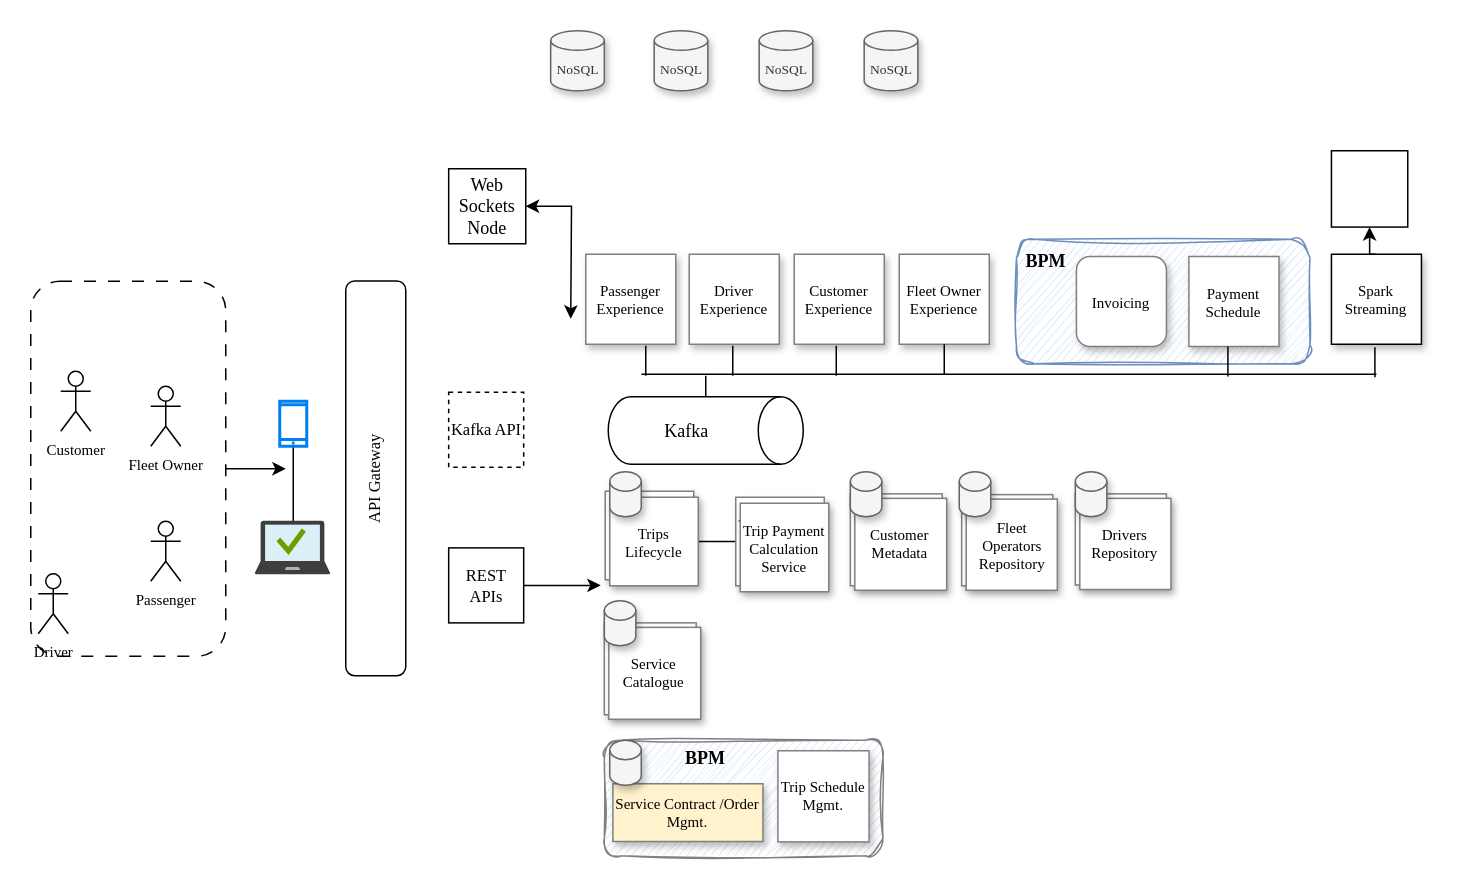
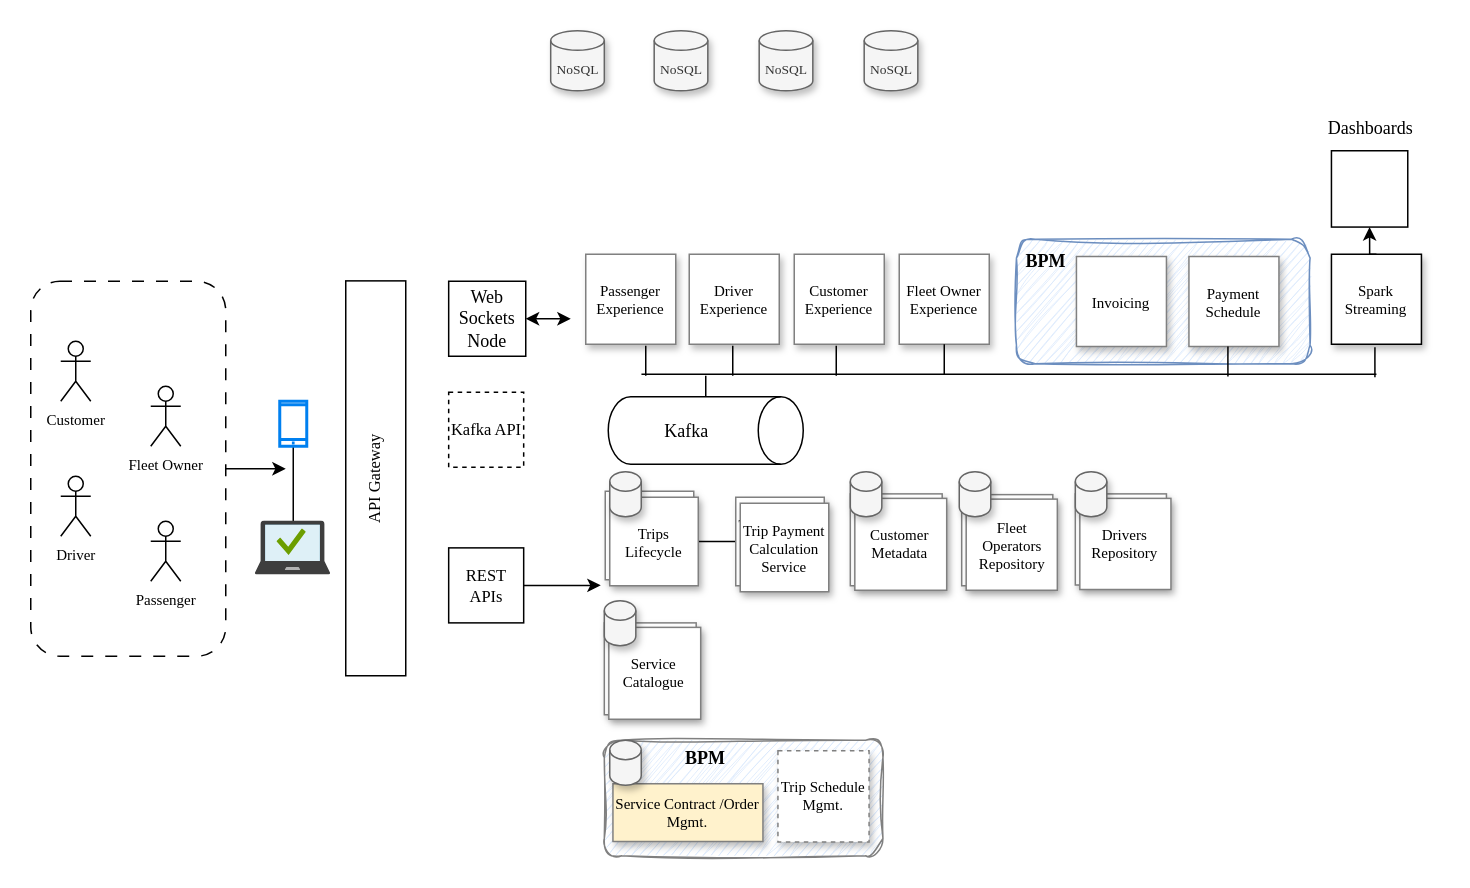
node "Dashboards": added
node "Web Sockets Node": moved (487, 206) -> (487, 319)
node "Invoicing": shape rounded rectangle -> rectangle
node "Customer": moved (76, 401) -> (76, 371)
node "API Gateway": shape rounded rectangle -> rectangle
node "Driver": moved (53, 604) -> (76, 506)
node "Trip Schedule Mgmt.": style solid -> dashed
